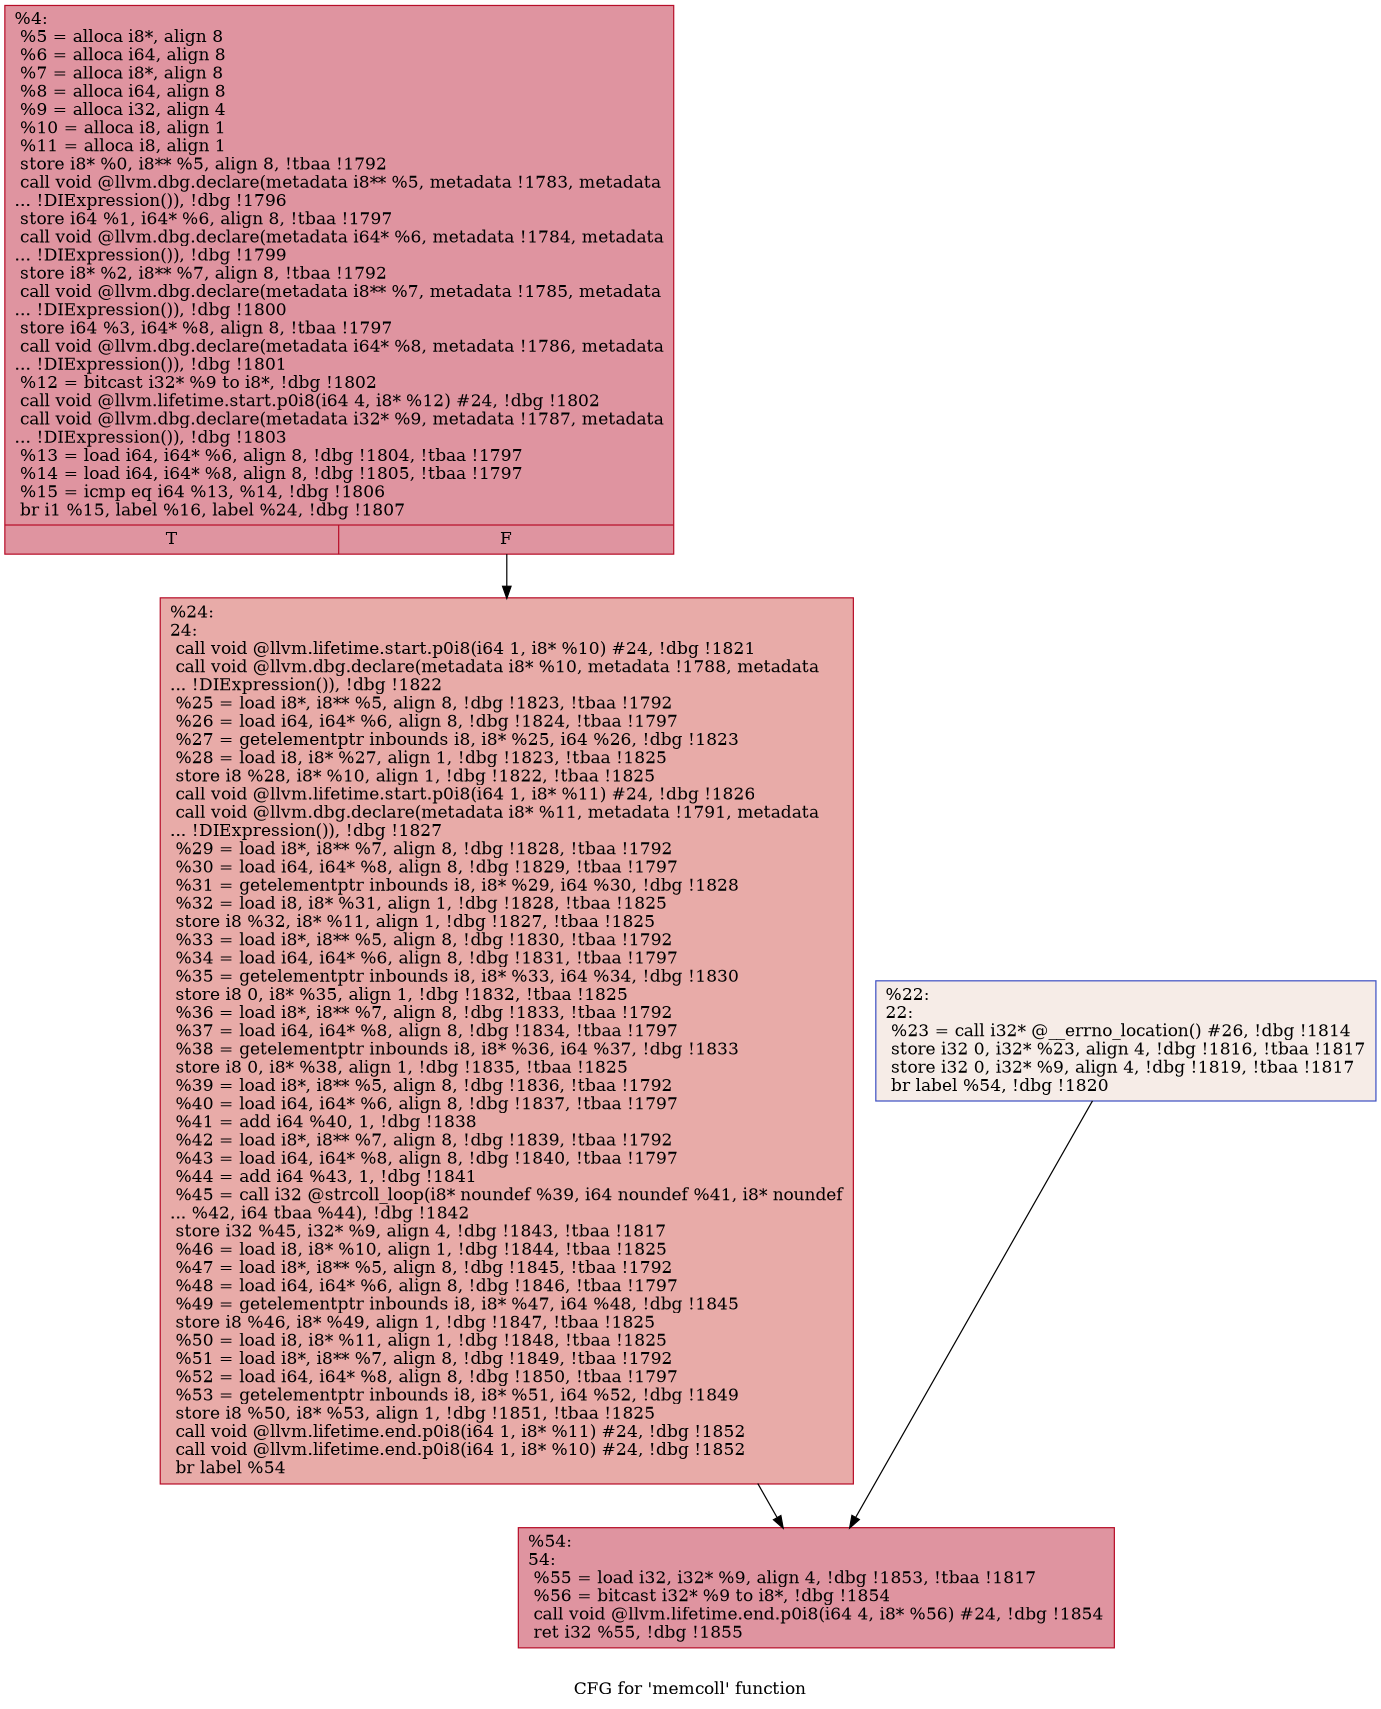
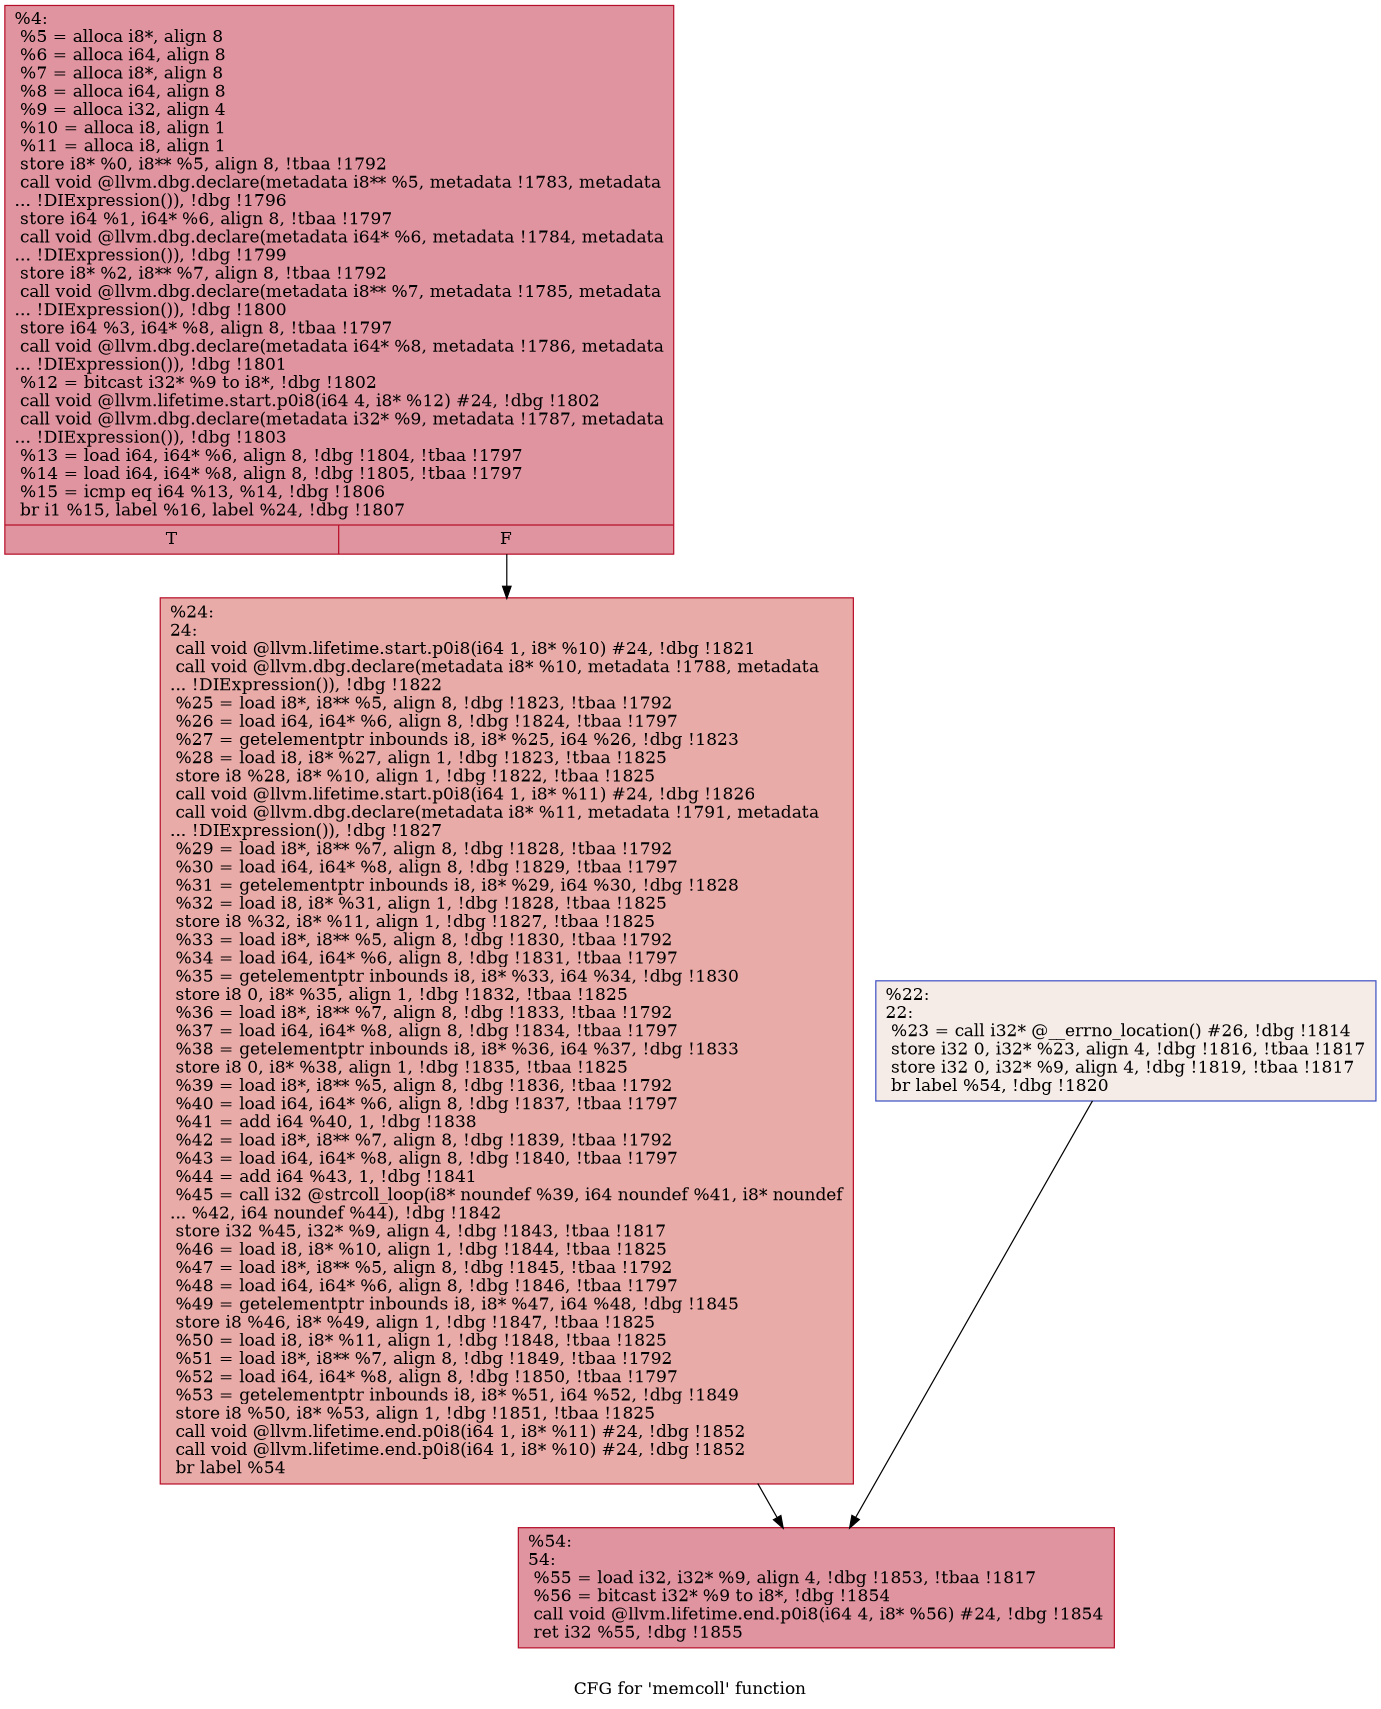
node "%24:": text "... %42, i64 tbaa %44), !dbg !1842" -> "... %42, i64 noundef %44), !dbg !1842"
